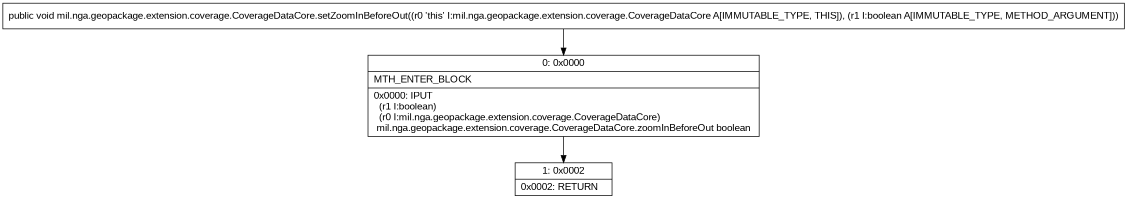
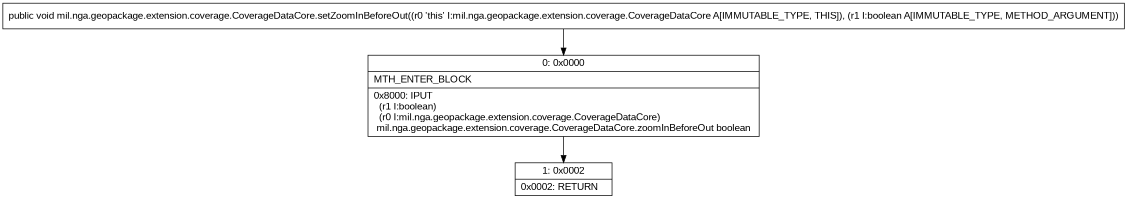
node "0: 0x0000": text "0x0000: IPUT" -> "0x8000: IPUT"
